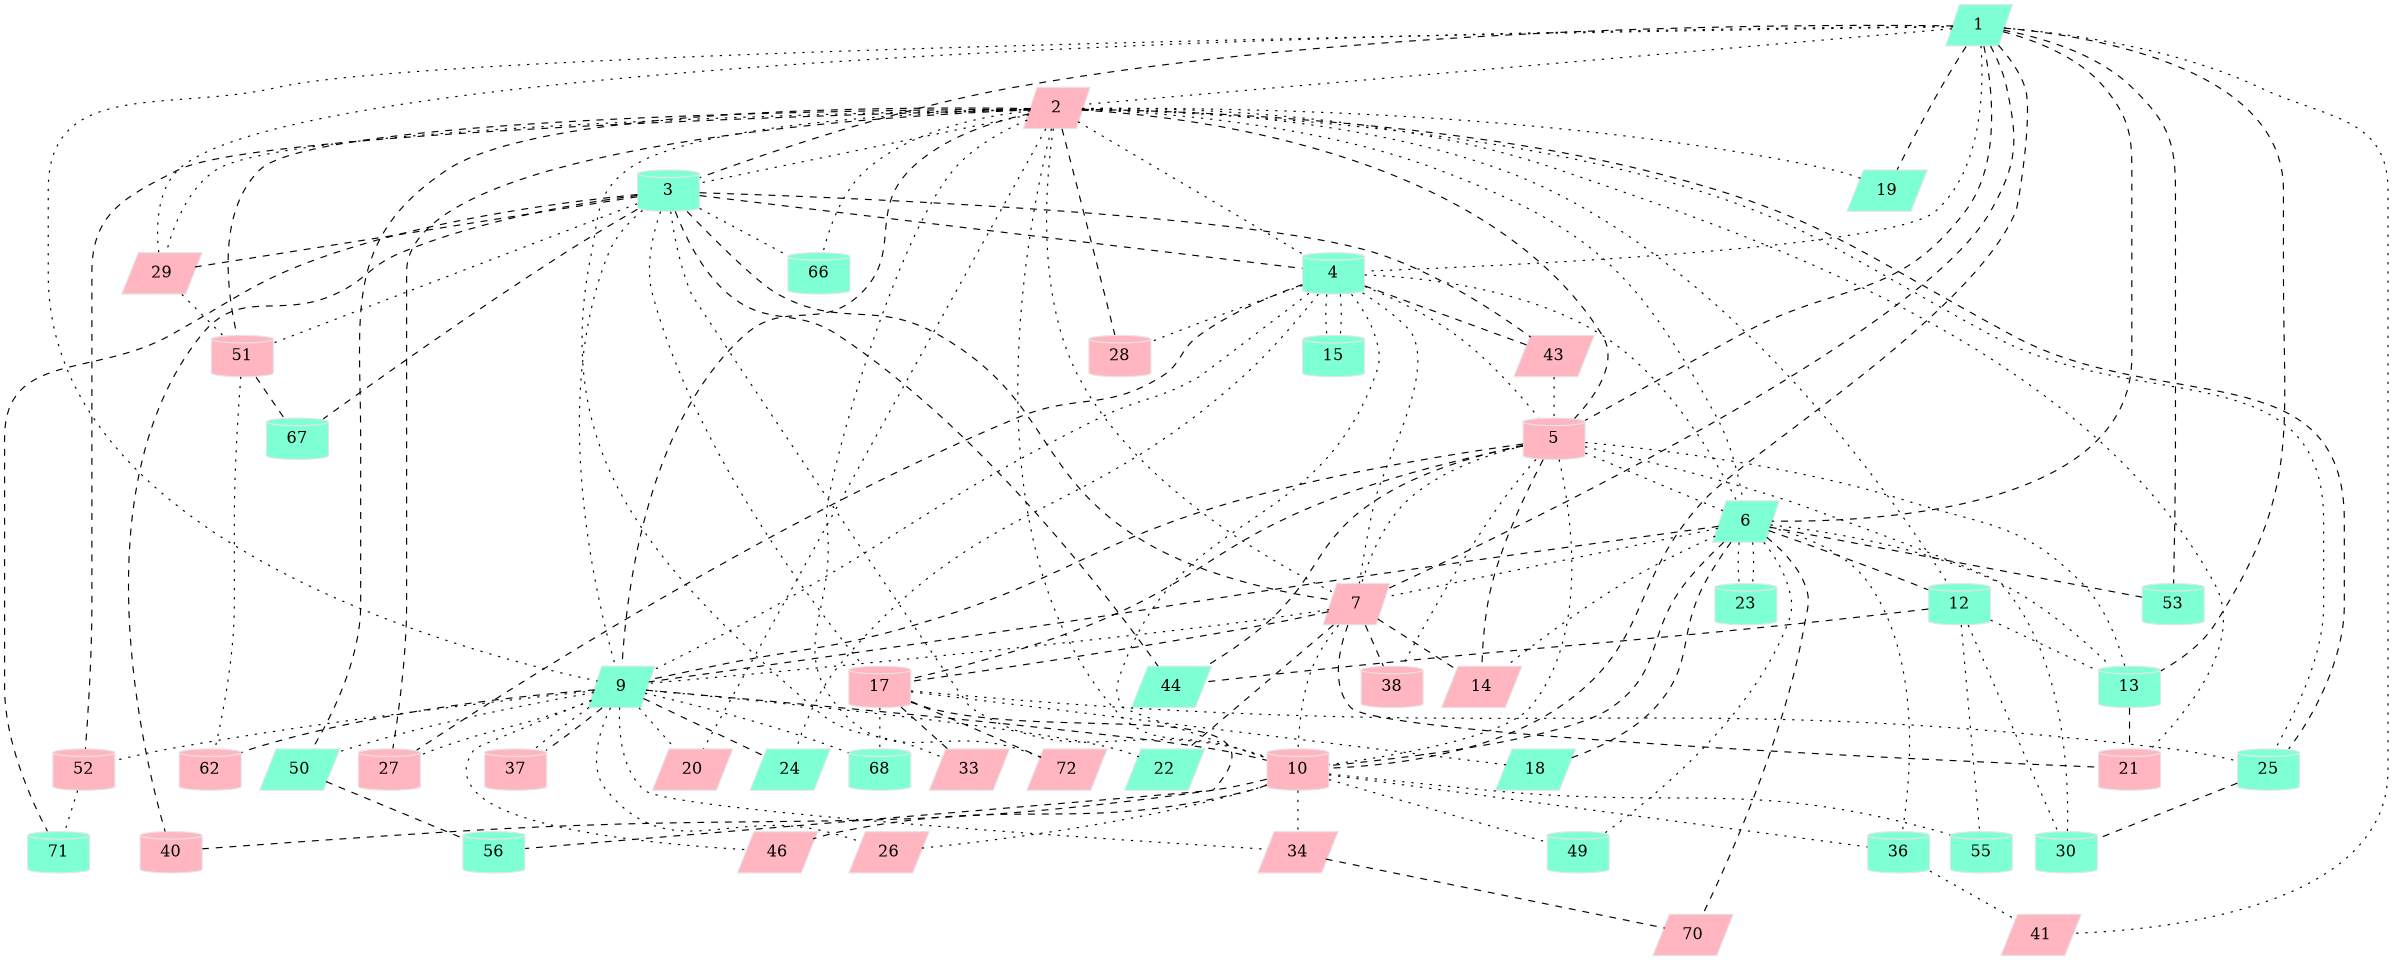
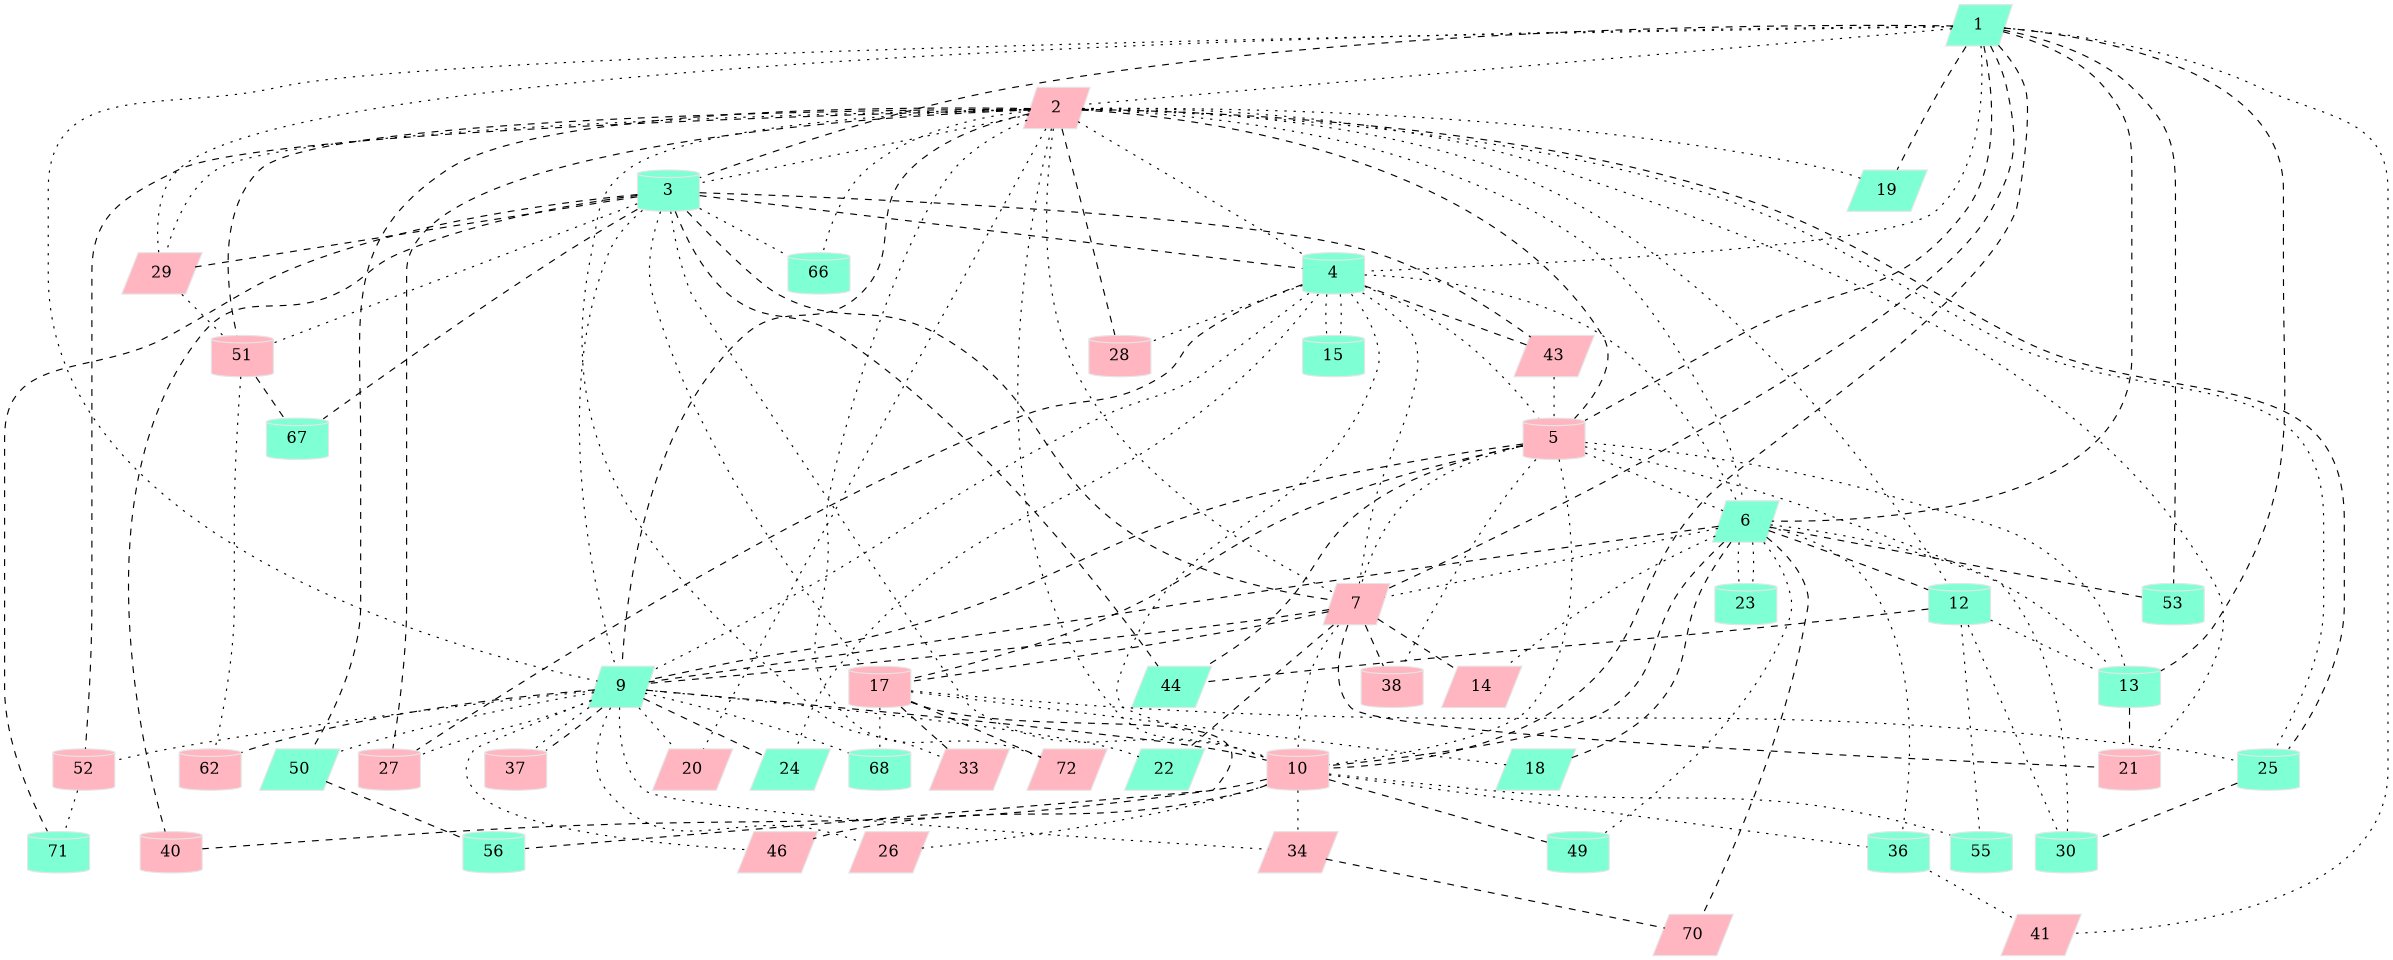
edge "5" -- "14": removed
edge "7" -- "9": style dotted -> dashed
edge "10" -- "49": style dotted -> dashed
